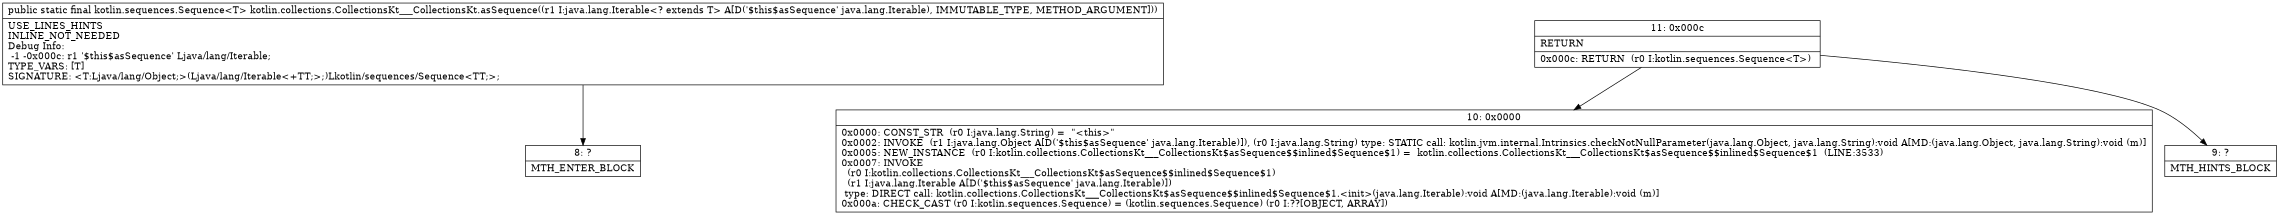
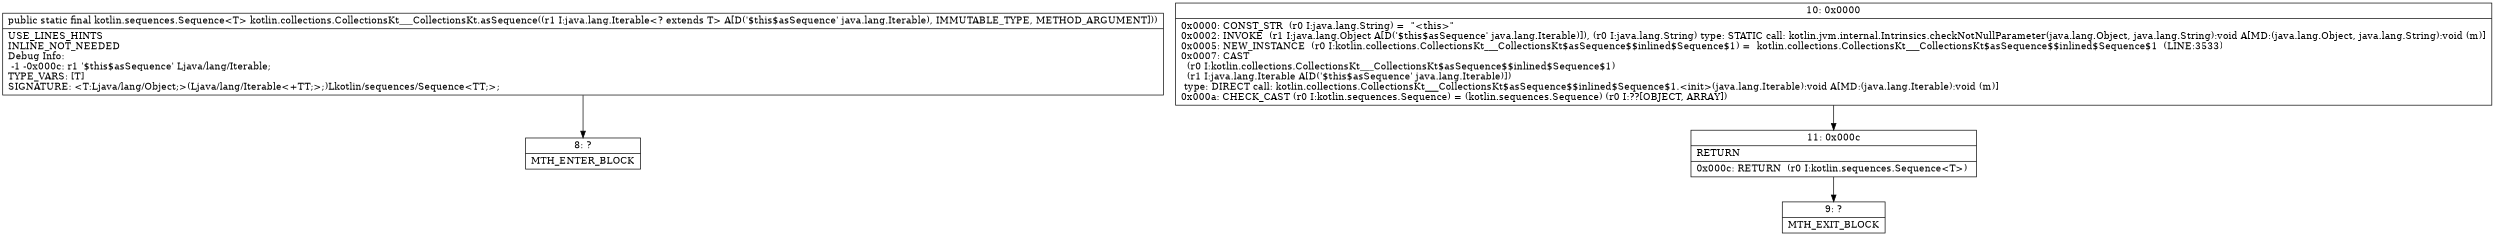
edge "11: 0x000c" -> "10: 0x0000": reversed
node "10: 0x0000": text "0x0007: INVOKE" -> "0x0007: CAST"
node "9: ?": text "MTH_HINTS_BLOCK" -> "MTH_EXIT_BLOCK"
